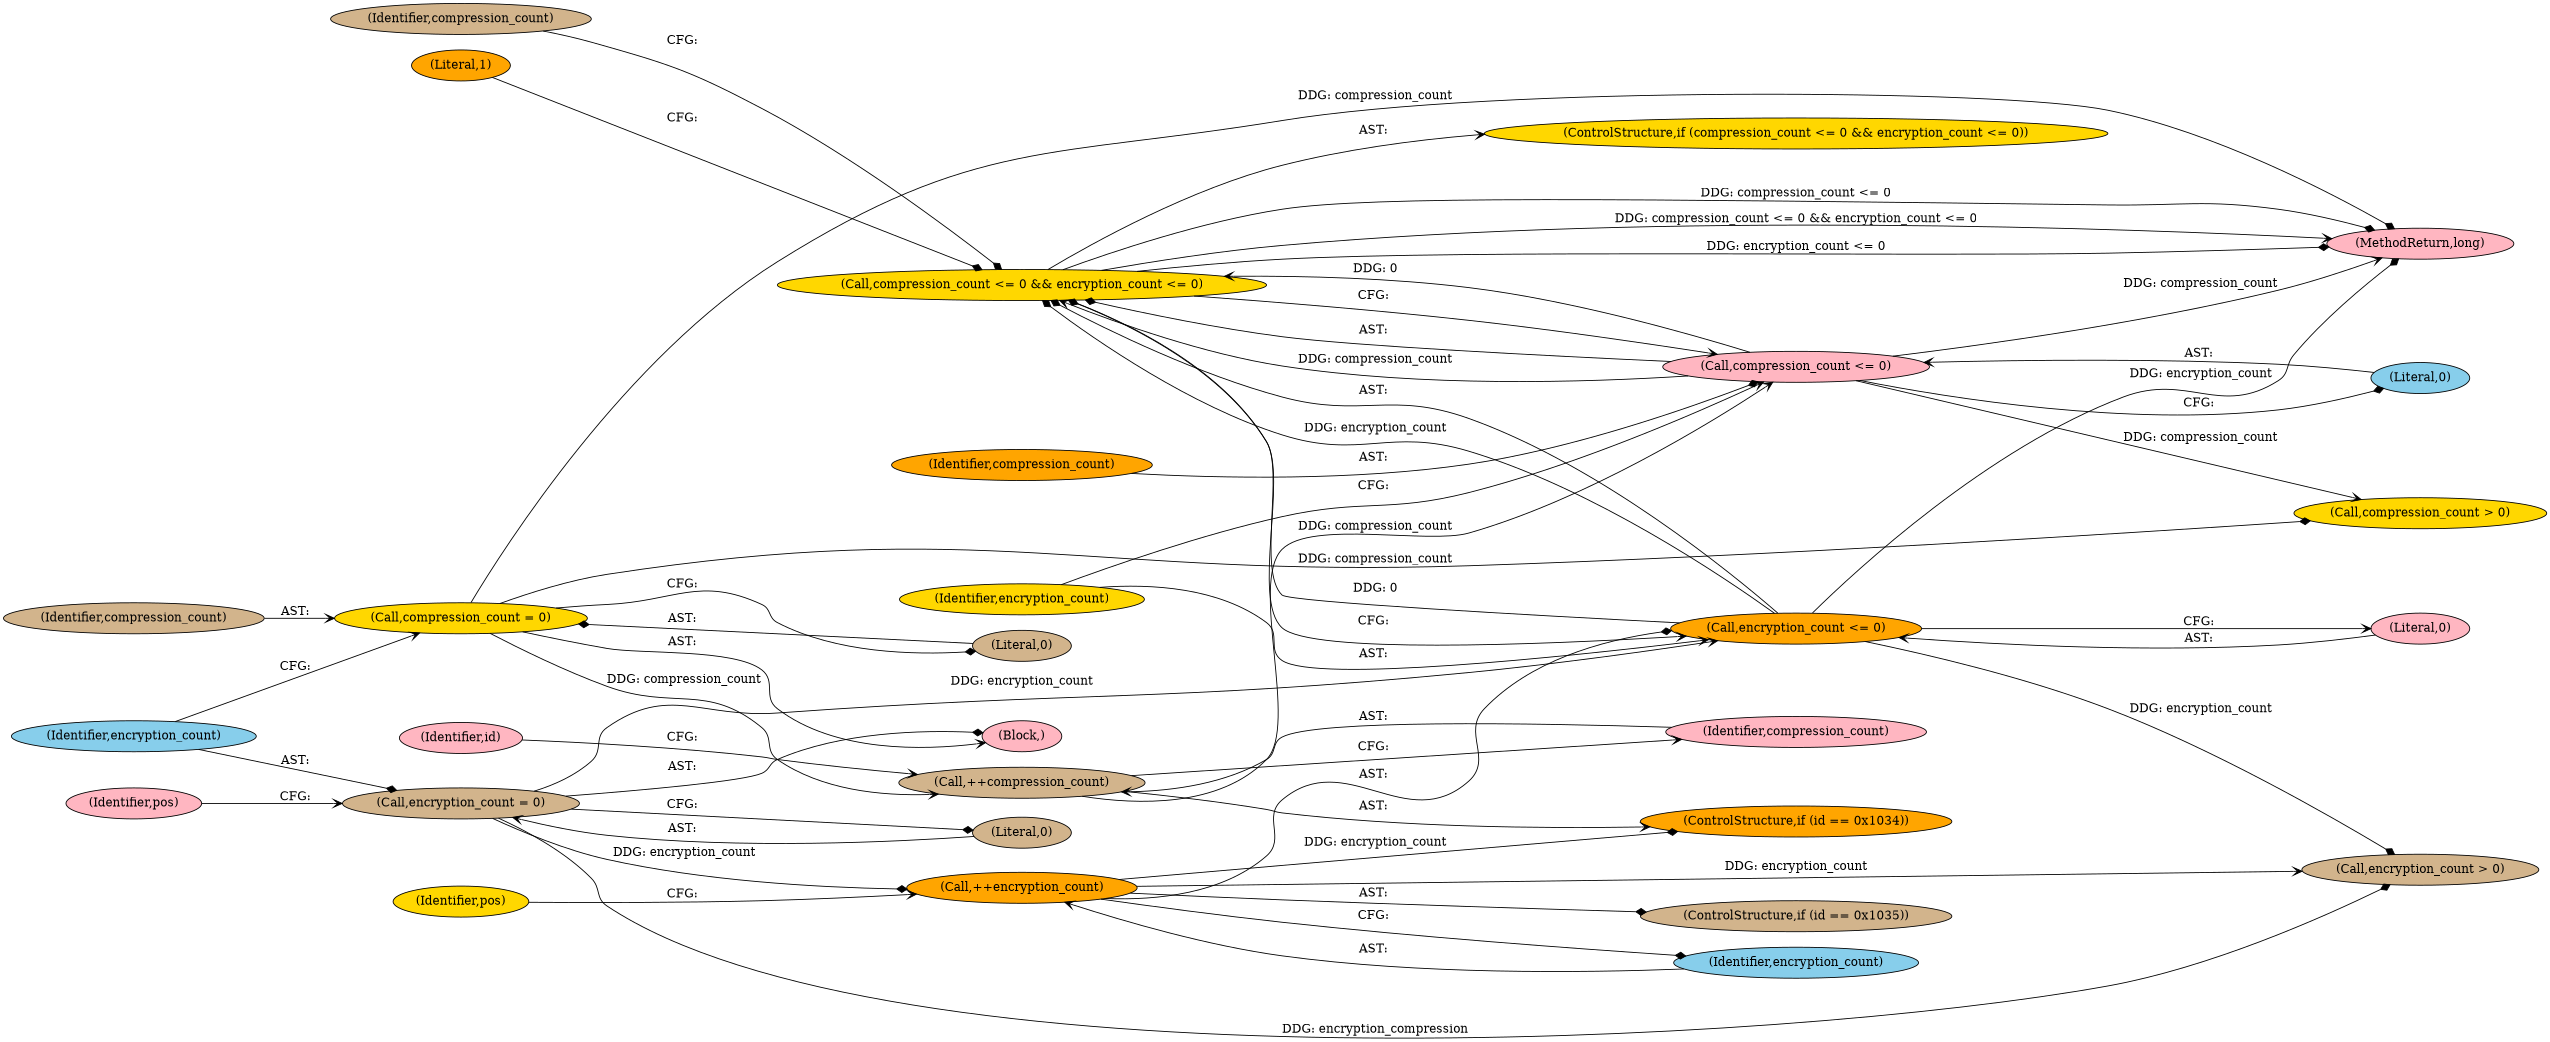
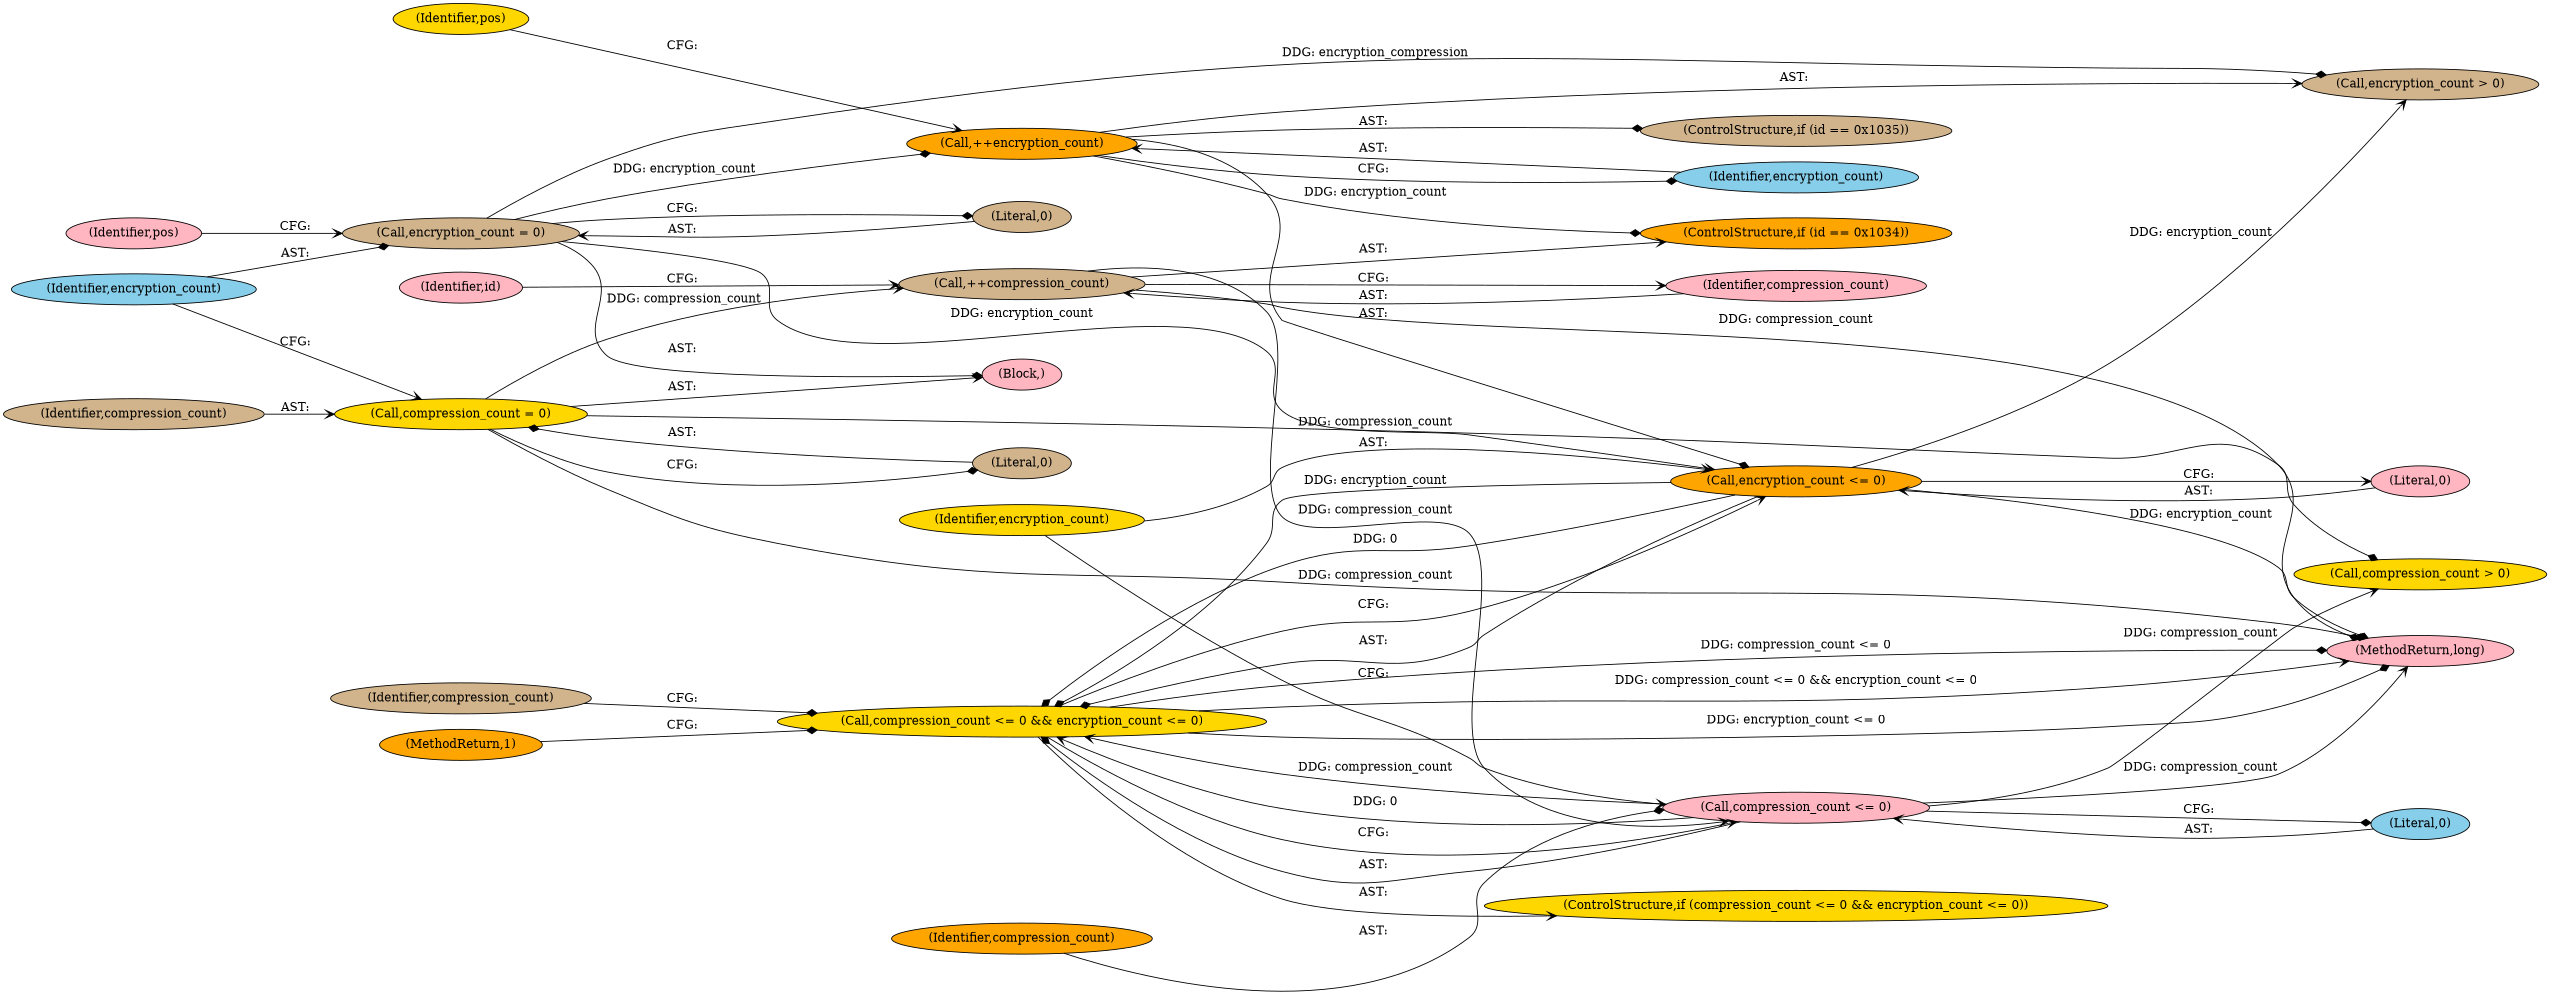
node "(Literal,1)": label "(Literal,1)" -> "(MethodReturn,1)"
edge "(Call,++compression_count)" -> "(MethodReturn,long)": added, label "DDG: compression_count"
edge "(Call,encryption_count <= 0)" -> "(Call,encryption_count > 0)": arrowhead diamond -> vee
edge "(Call,++encryption_count)" -> "(Call,encryption_count > 0)": label "DDG: encryption_count" -> "AST: "
